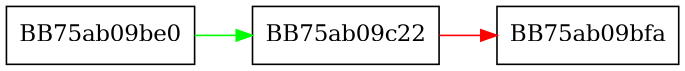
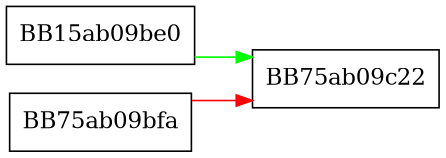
node "BB75ab09be0": label "BB75ab09be0" -> "BB15ab09be0"
edge "BB75ab09c22" -> "BB75ab09bfa": reversed
